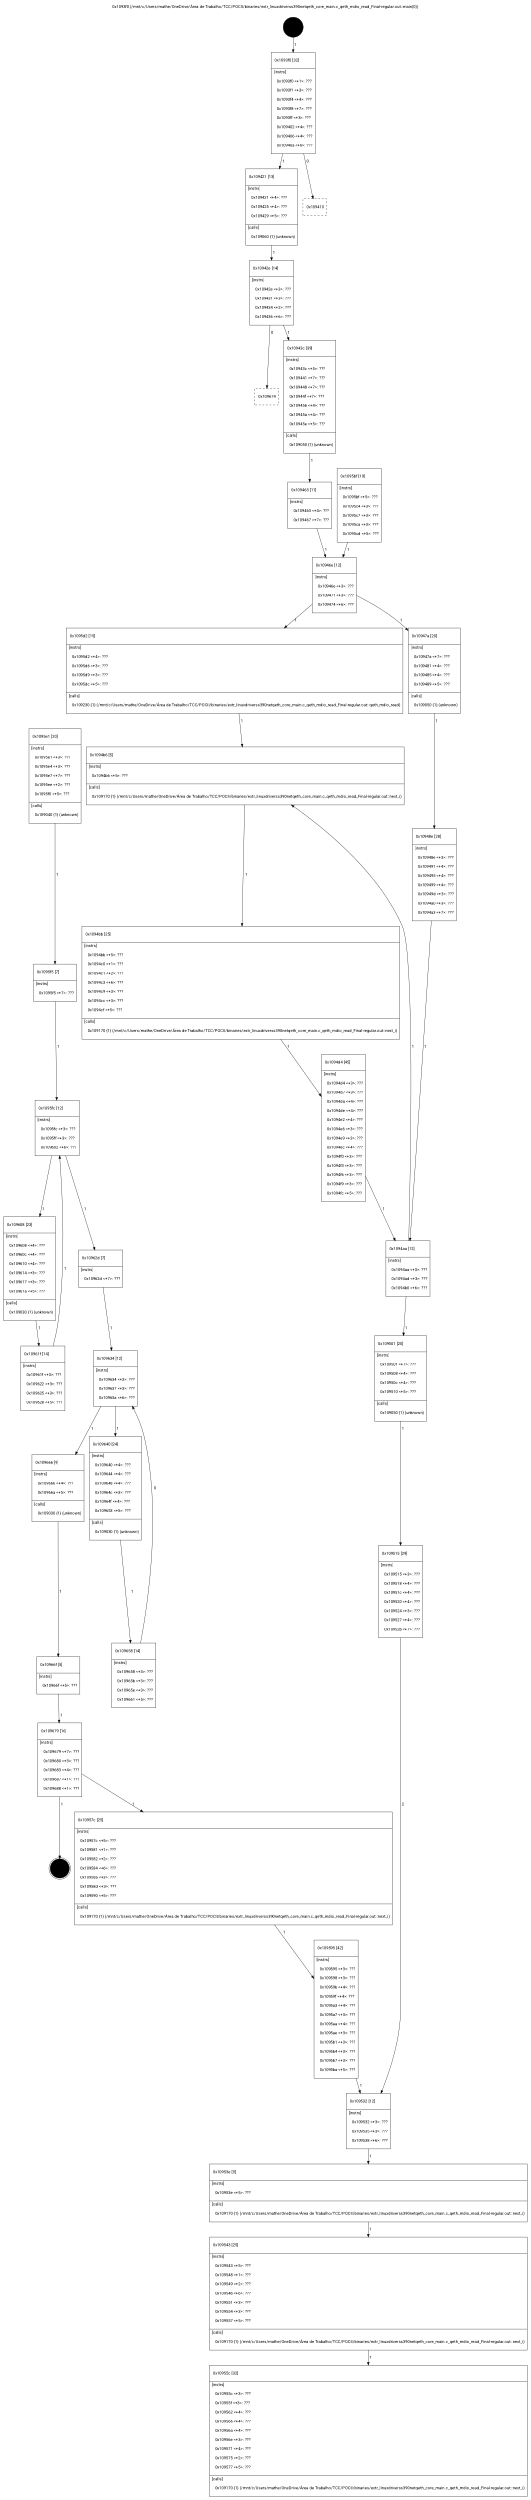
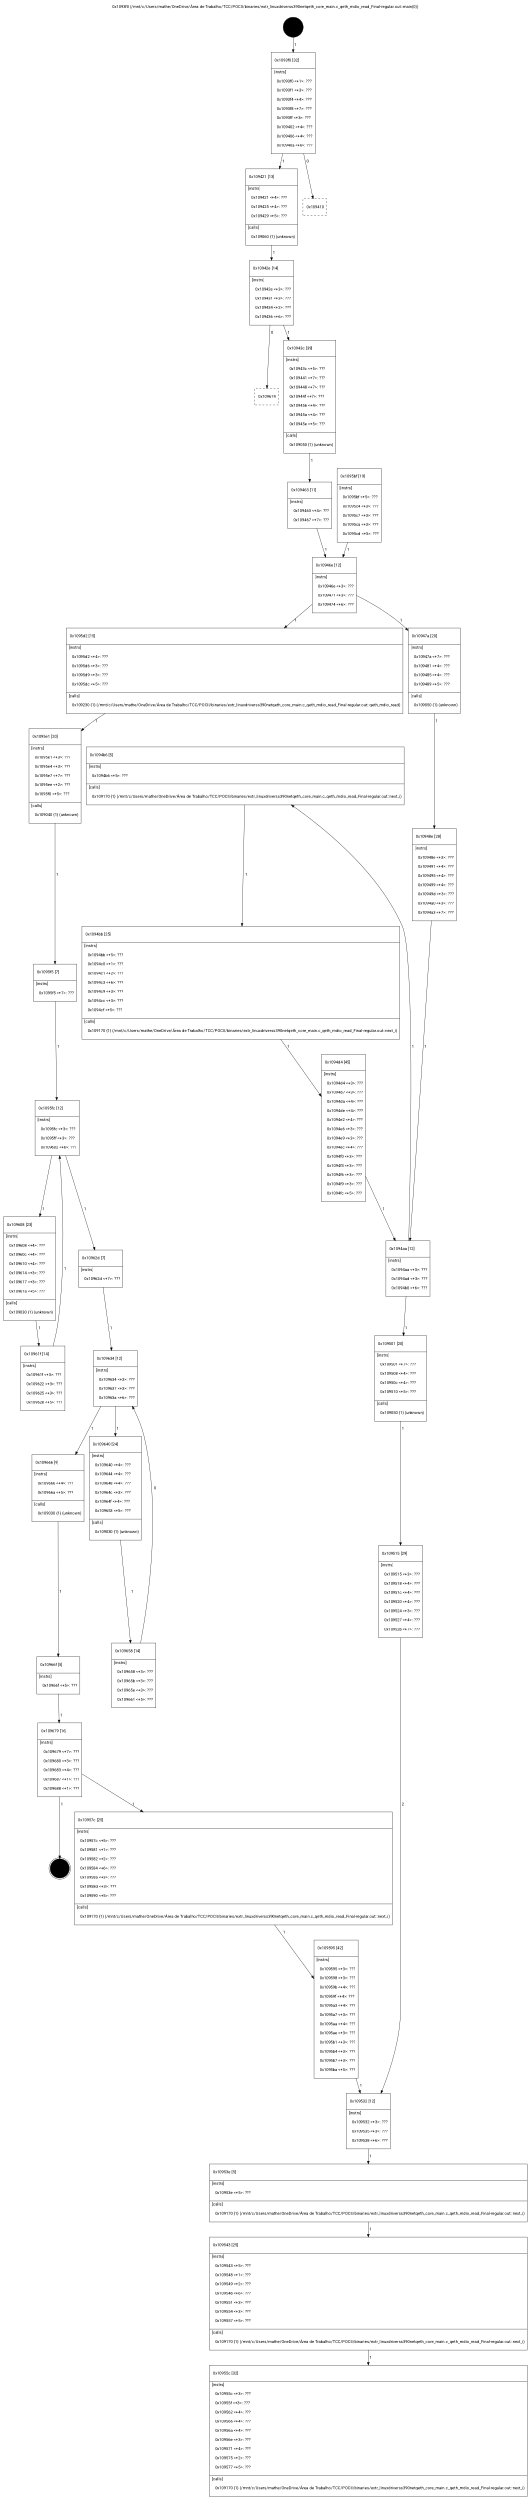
edge "0x1095d2 [15]" -> "0x1094b6 [5]": now "0x1095d2 [15]" -> "0x1095e1 [20]"
